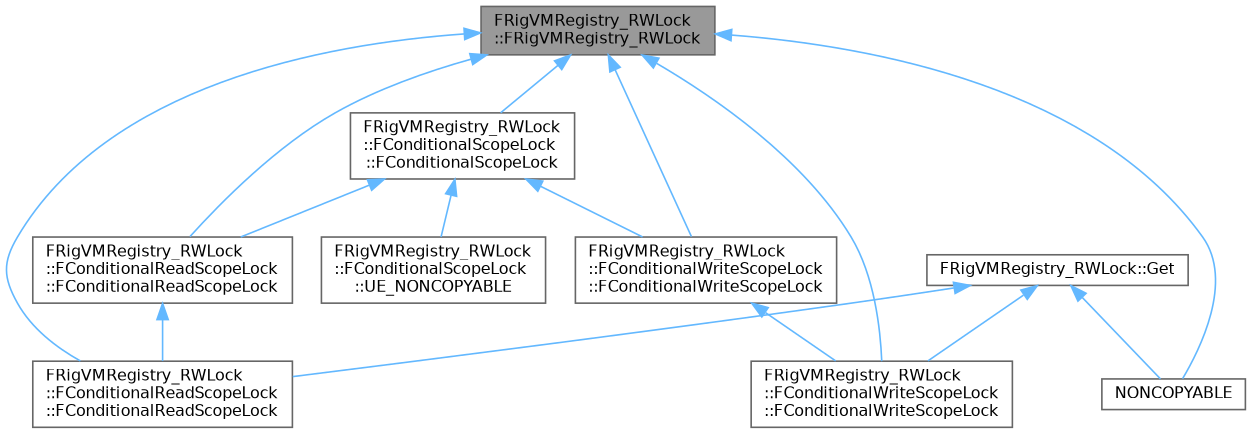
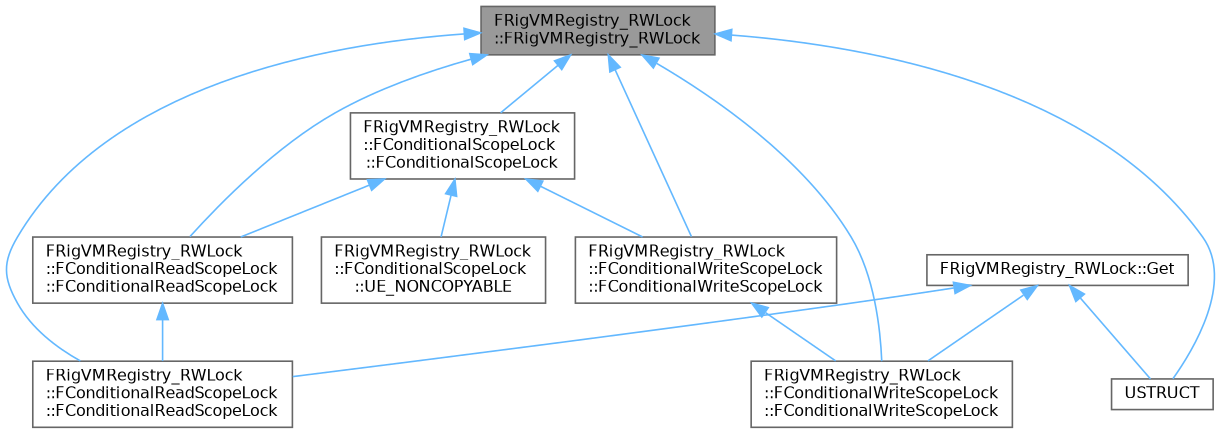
node "NONCOPYABLE": label "NONCOPYABLE" -> "USTRUCT"
